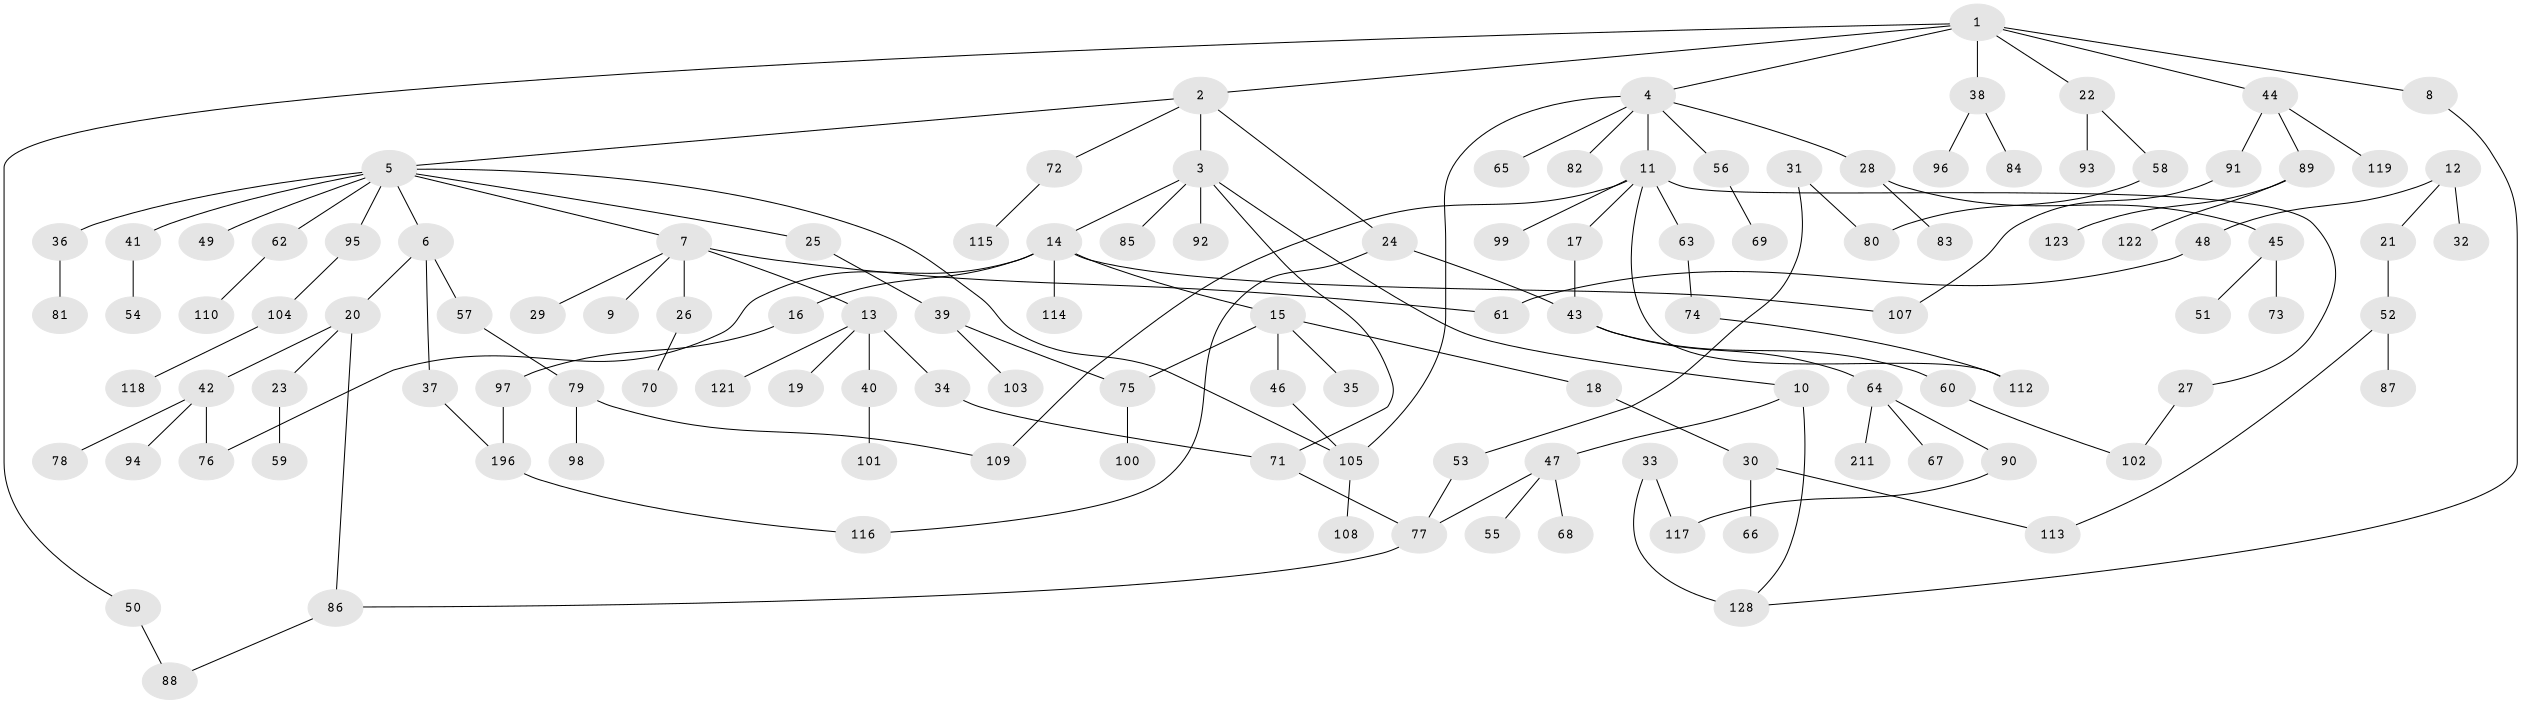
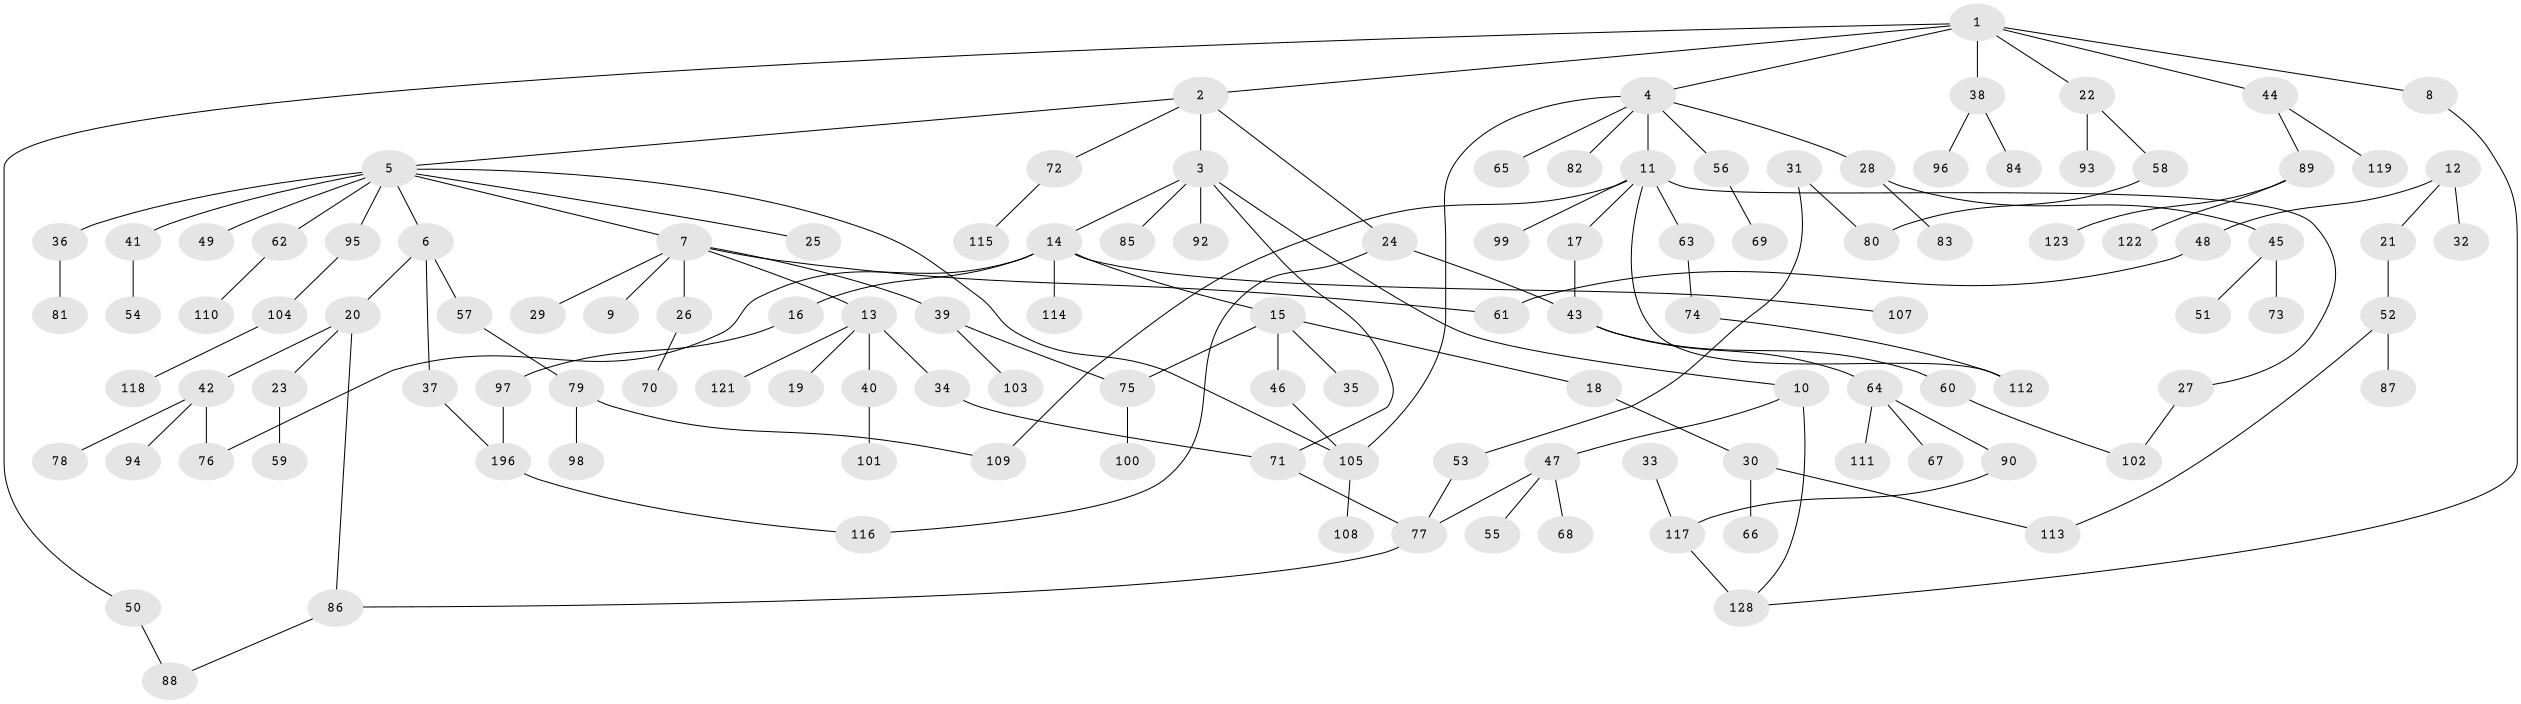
node "91": removed
edge "25" -- "39": now "7" -- "39"
node "211": label "211" -> "111"
edge "33" -- "128": now "117" -- "128"
